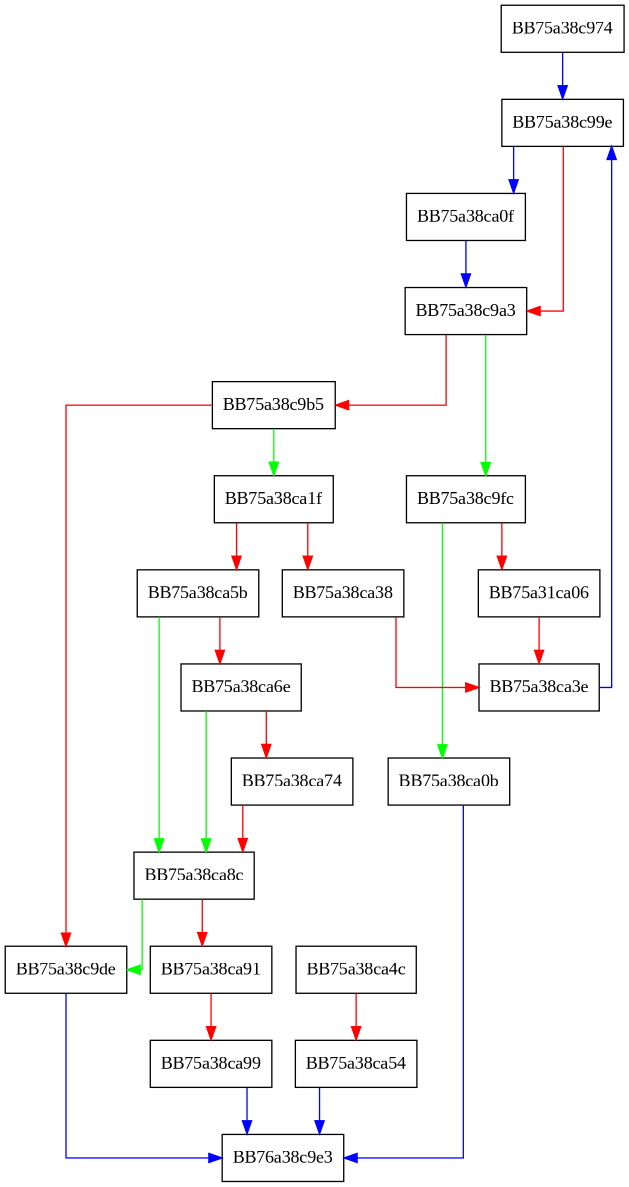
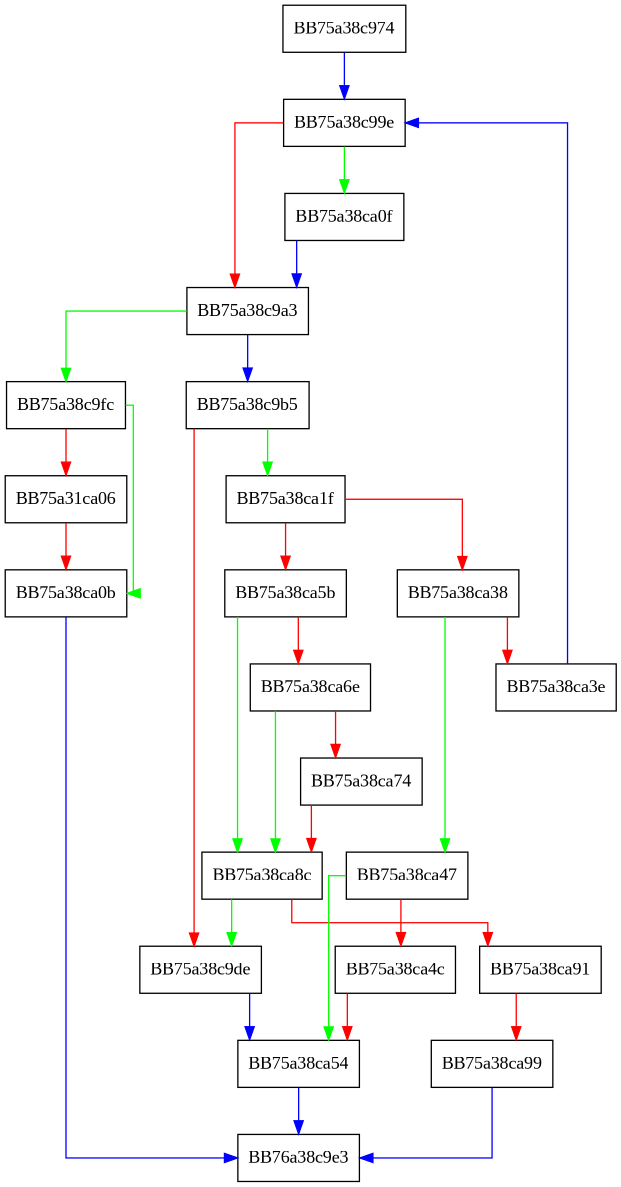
edge "BB75a38c99e" -> "BB75a38ca0f": color blue -> green
edge "BB75a38c9a3" -> "BB75a38c9b5": color red -> blue
edge "BB75a31ca06" -> "BB75a38ca3e": now "BB75a31ca06" -> "BB75a38ca0b"
node "BB75a38ca47": added
edge "BB75a38c9de" -> "BB76a38c9e3": now "BB75a38c9de" -> "BB75a38ca54"
